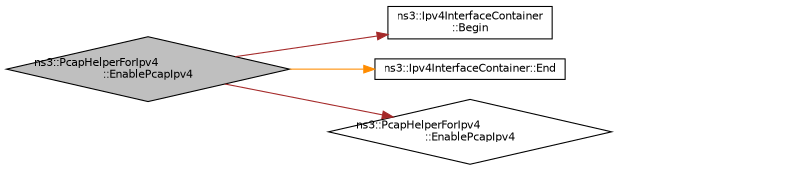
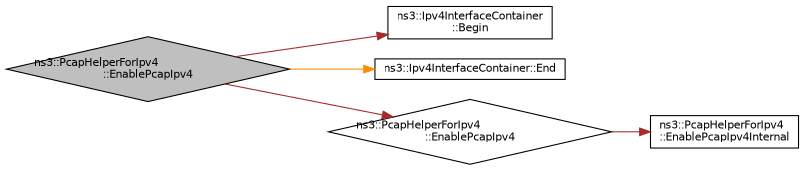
node "ns3::PcapHelperForIpv4 ::EnablePcapIpv4Internal": added
